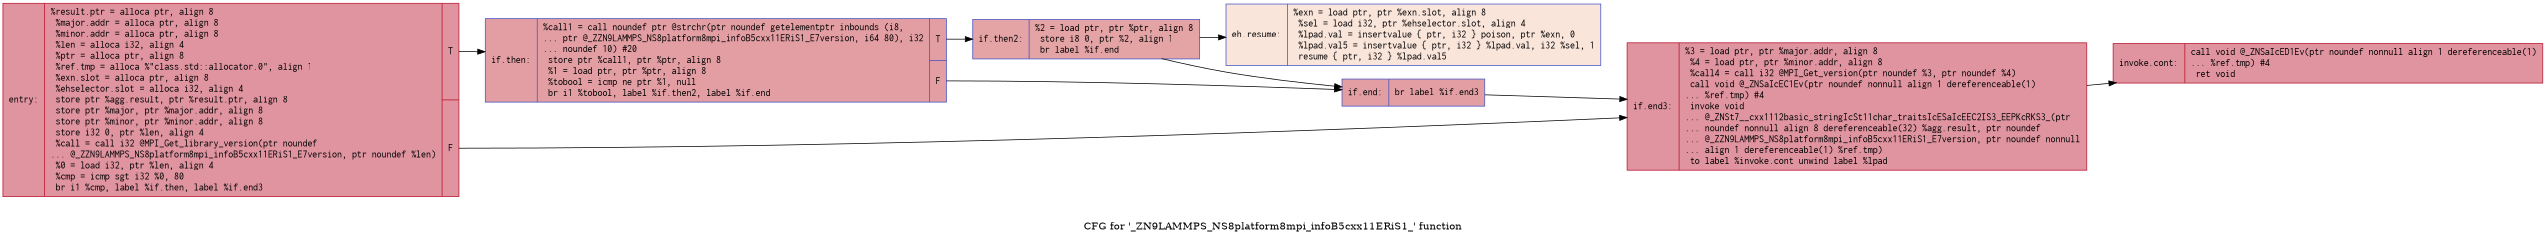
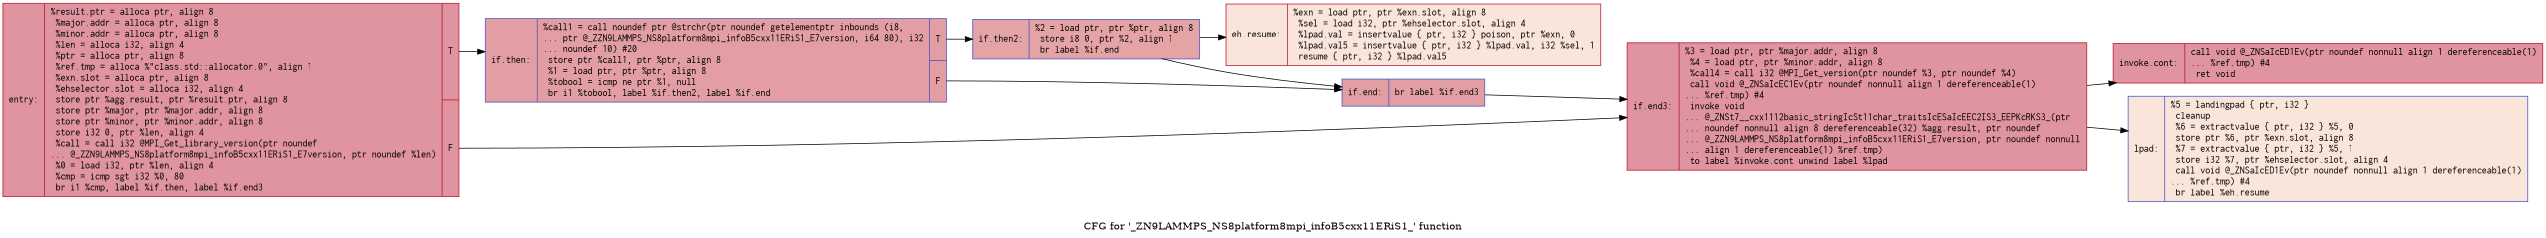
node "eh.resume:": color #3d50c3ff -> #b70d28ff
node "lpad:": added
